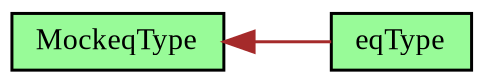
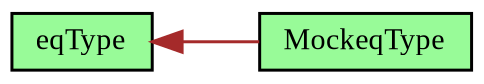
edge "eqType" -> "MockeqType": reversed
